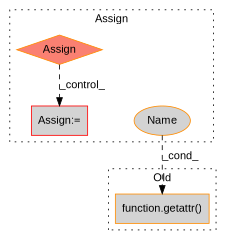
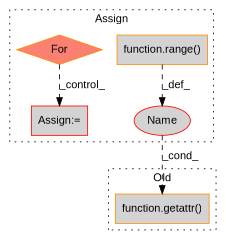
node "Assign": label "Assign" -> "For"
node "function.range()": added
node "Name": color darkorange -> red
